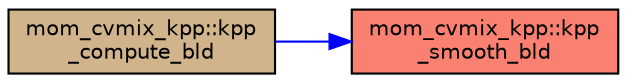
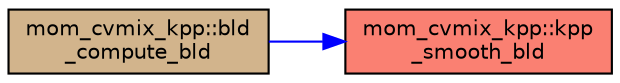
node "mom_cvmix_kpp::kpp _compute_bld": label "mom_cvmix_kpp::kpp _compute_bld" -> "mom_cvmix_kpp::bld _compute_bld"
